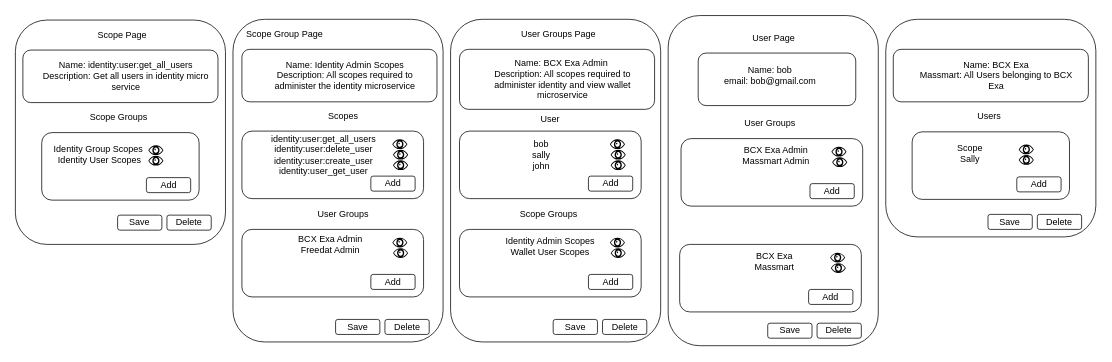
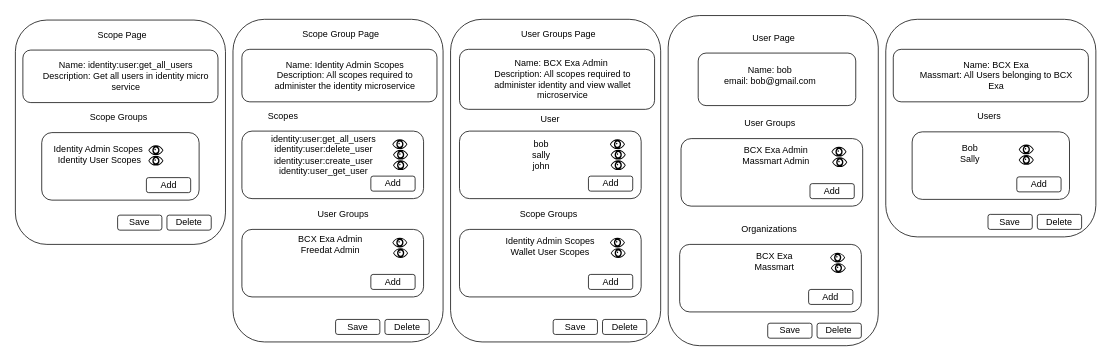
node "Scope Group Page": moved (285, 34) -> (341, 34)
node "Scopes": moved (343, 116) -> (283, 116)
node "Scope Sally": label "Scope Sally" -> "Bob Sally"
node "Identity Group Scopes Identity User Scopes": label "Identity Group Scopes Identity User Scopes" -> "Identity Admin Scopes Identity User Scopes"
node "Organizations": added
